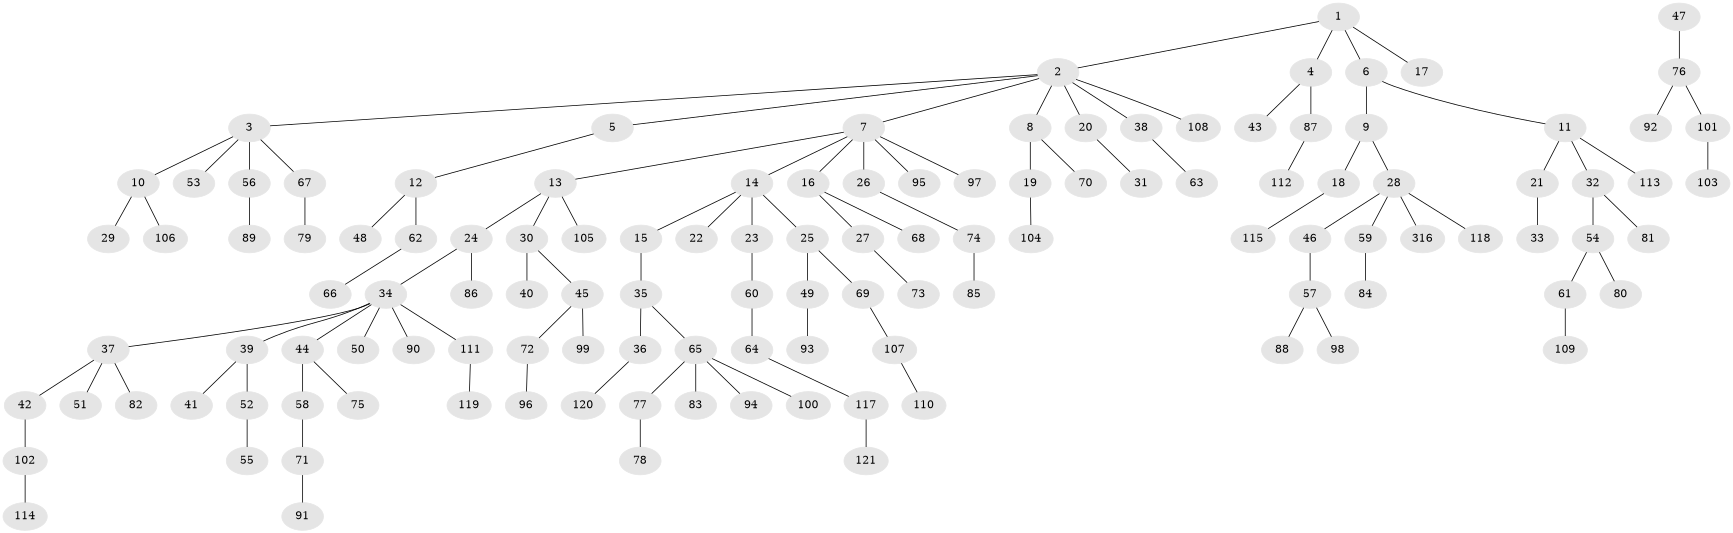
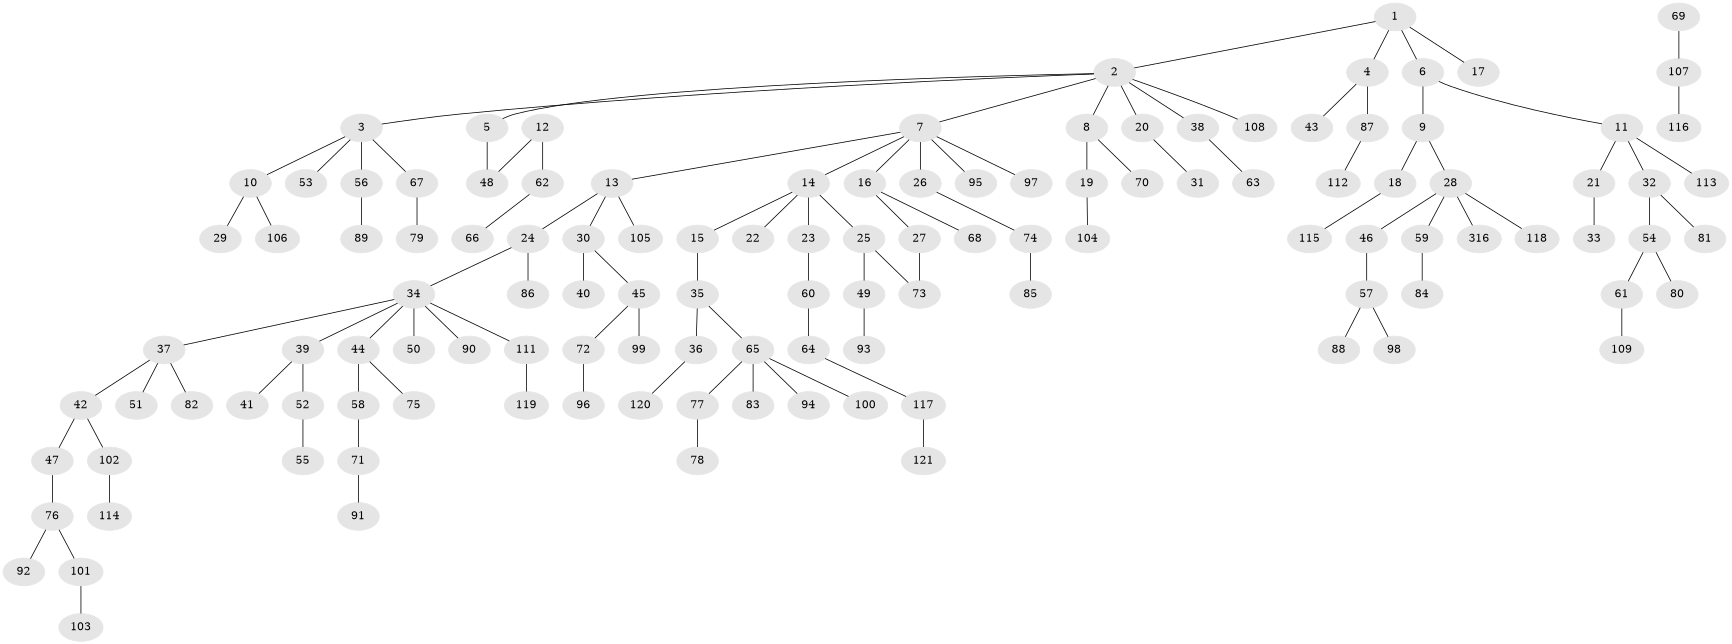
edge "5" -- "12": now "5" -- "48"
edge "25" -- "69": now "25" -- "73"
node "110": label "110" -> "116"
edge "42" -- "47": added
